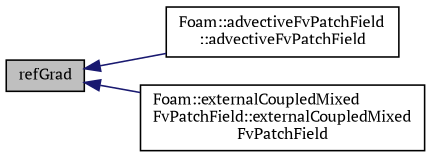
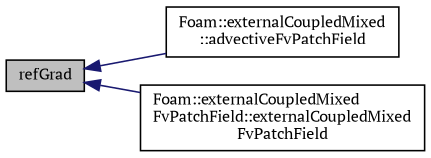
node "Foam::advectiveFvPatchField ::advectiveFvPatchField": label "Foam::advectiveFvPatchField ::advectiveFvPatchField" -> "Foam::externalCoupledMixed ::advectiveFvPatchField"
